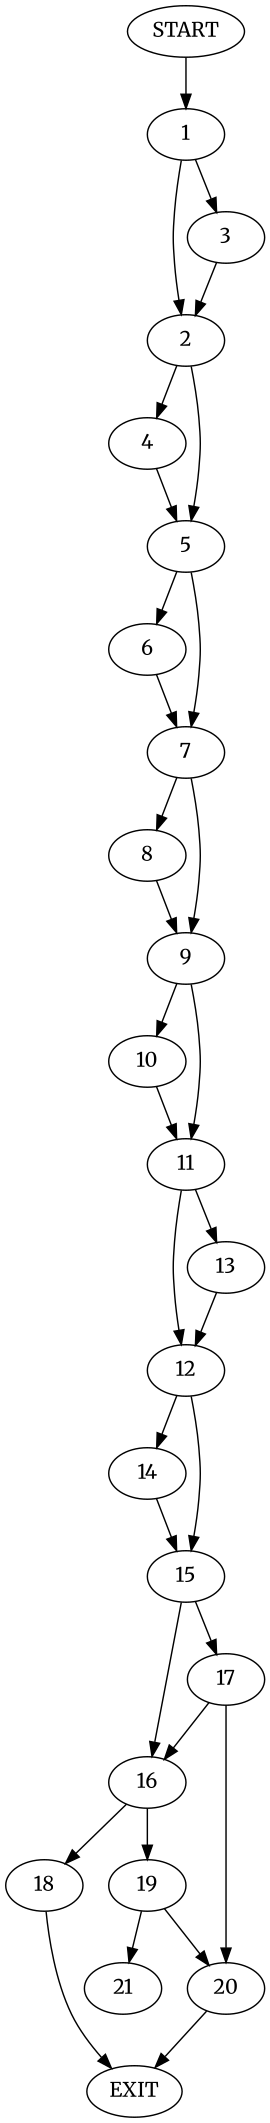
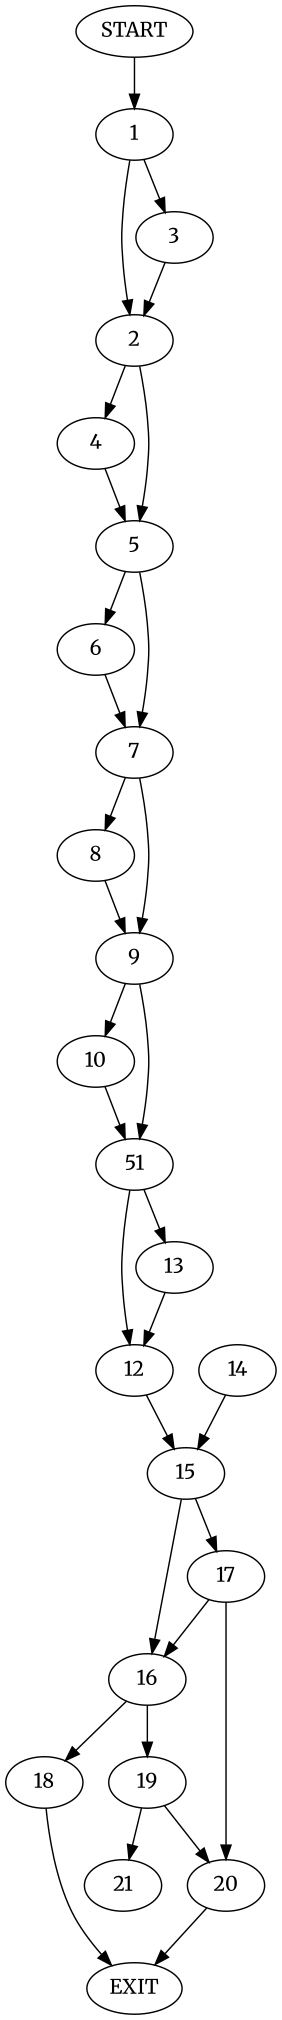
node "11": label "11" -> "51"
edge "12" -> "14": removed
